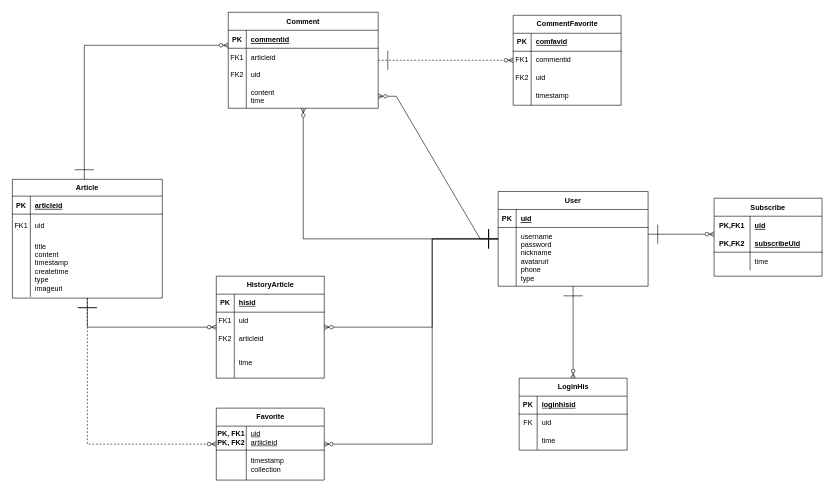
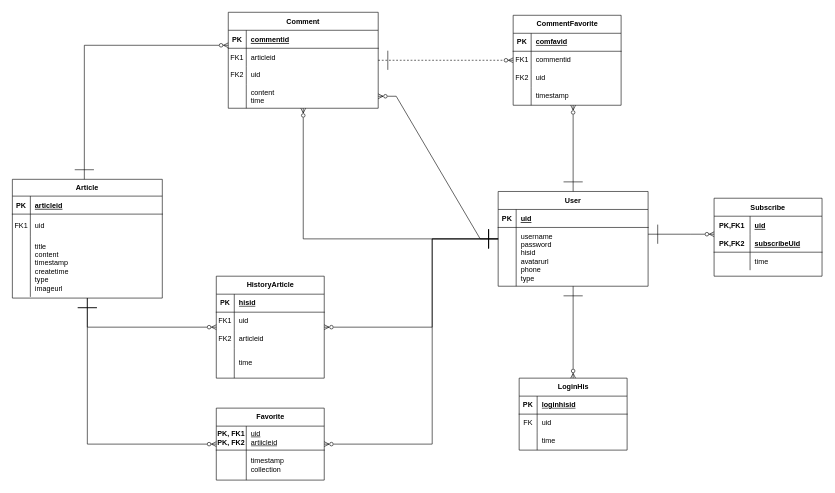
edge "CommentFavorite" -- "User": added
node "username password nickname avatarurl phone type": label "username password nickname avatarurl phone type" -> "username password hisid avatarurl phone type"
edge "Article" -- "Favorite": style dashed -> solid
